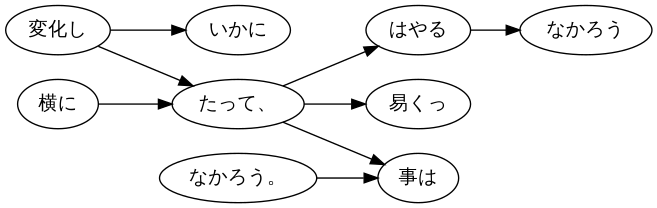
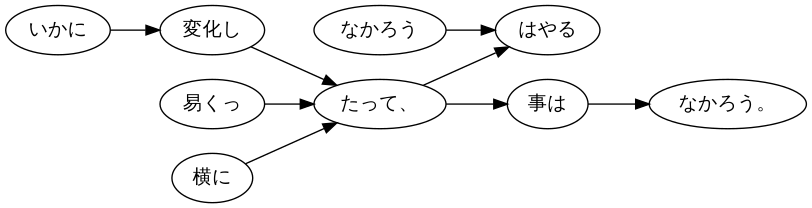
edge "変化し" -> "いかに": reversed
edge "はやる" -> "なかろう": reversed
edge "たって、" -> "易くっ": reversed
edge "なかろう。" -> "事は": reversed
